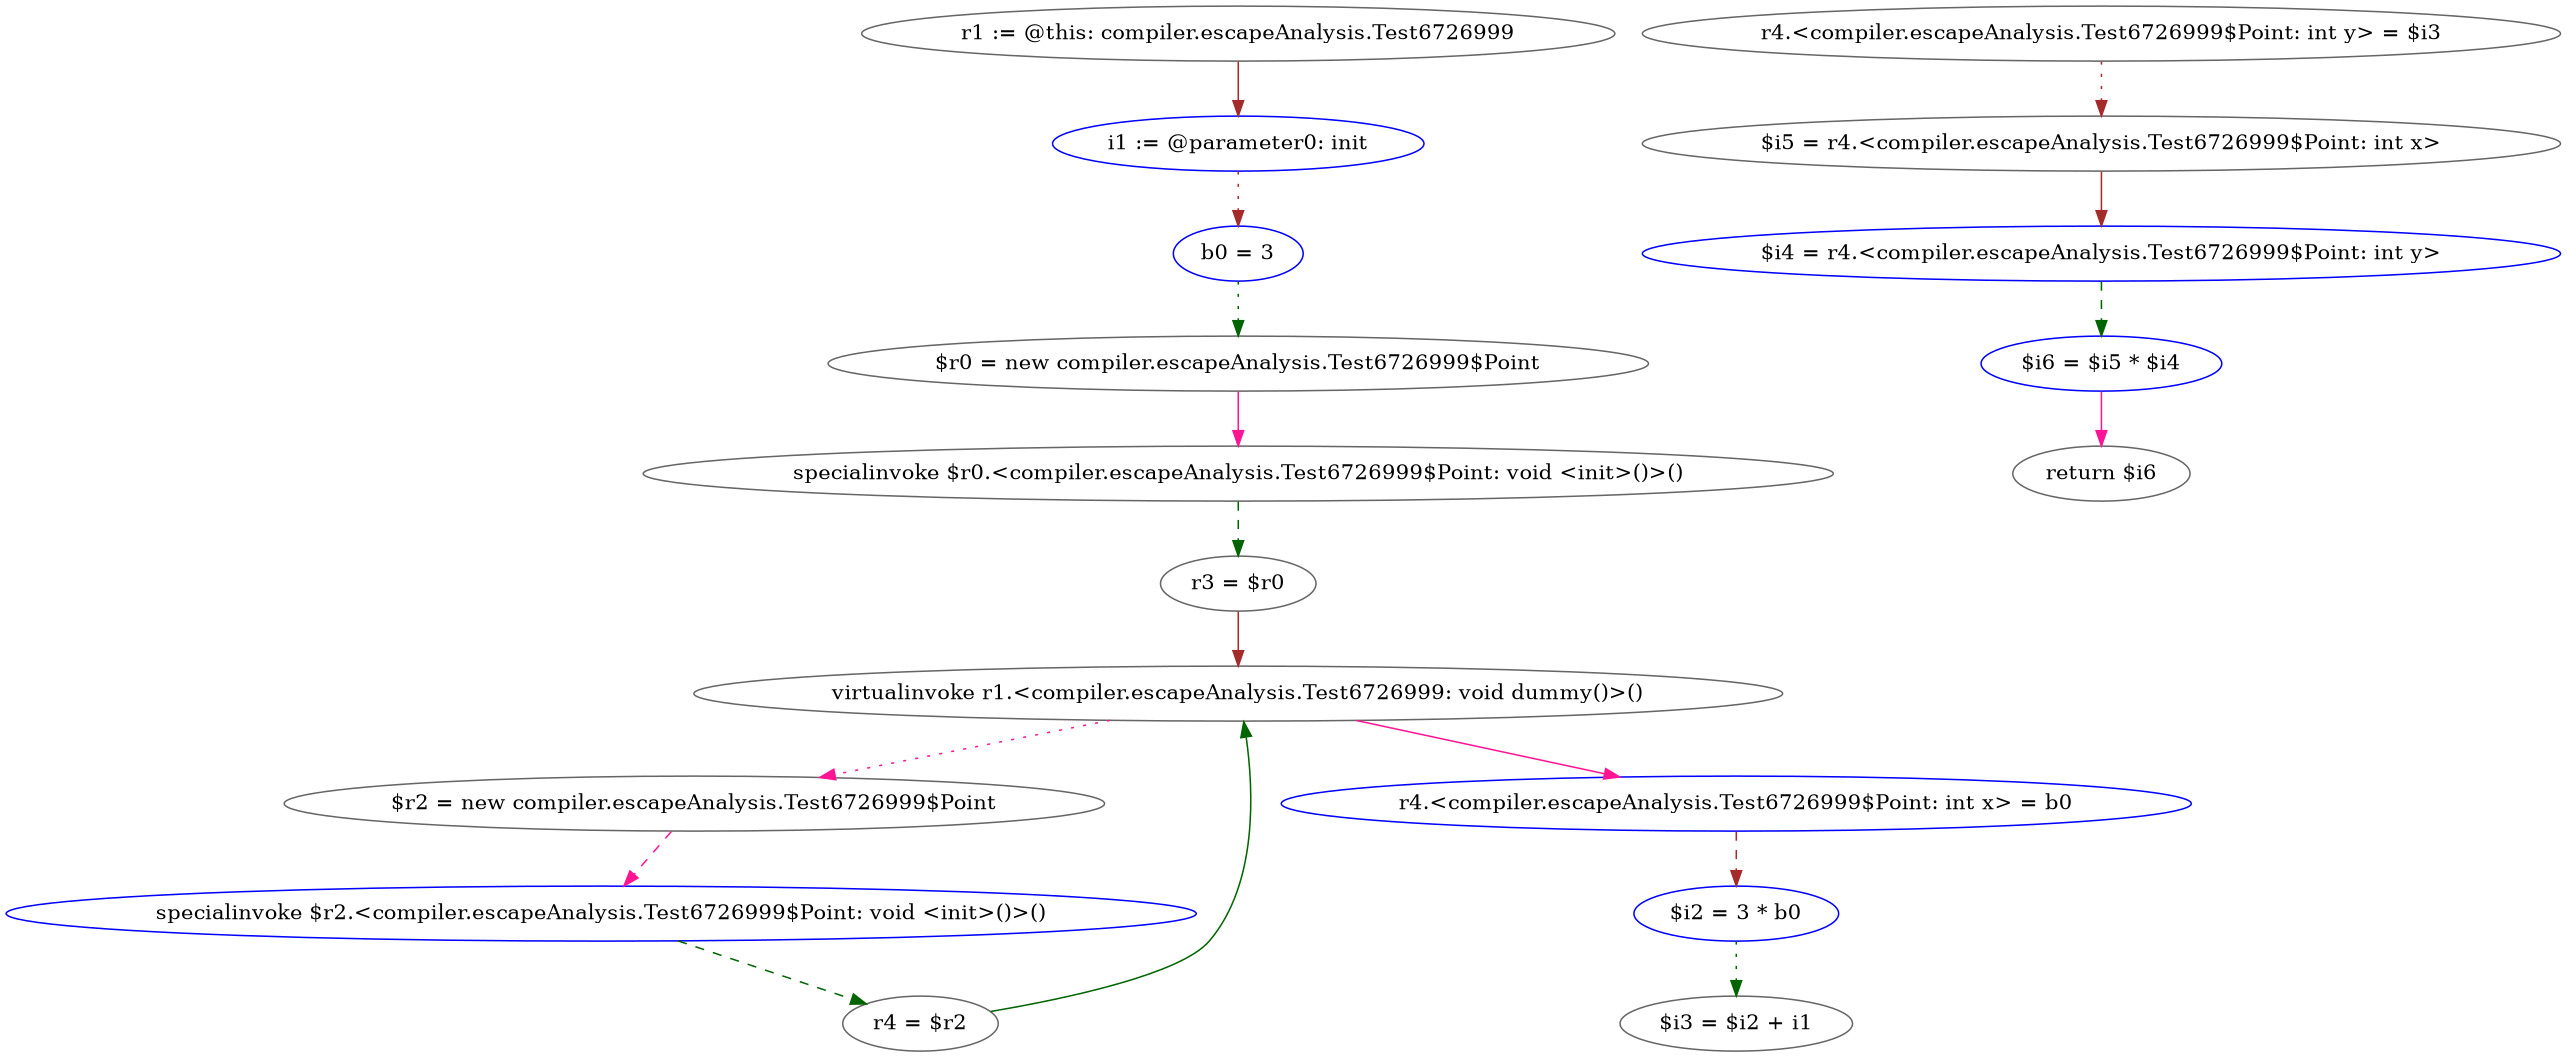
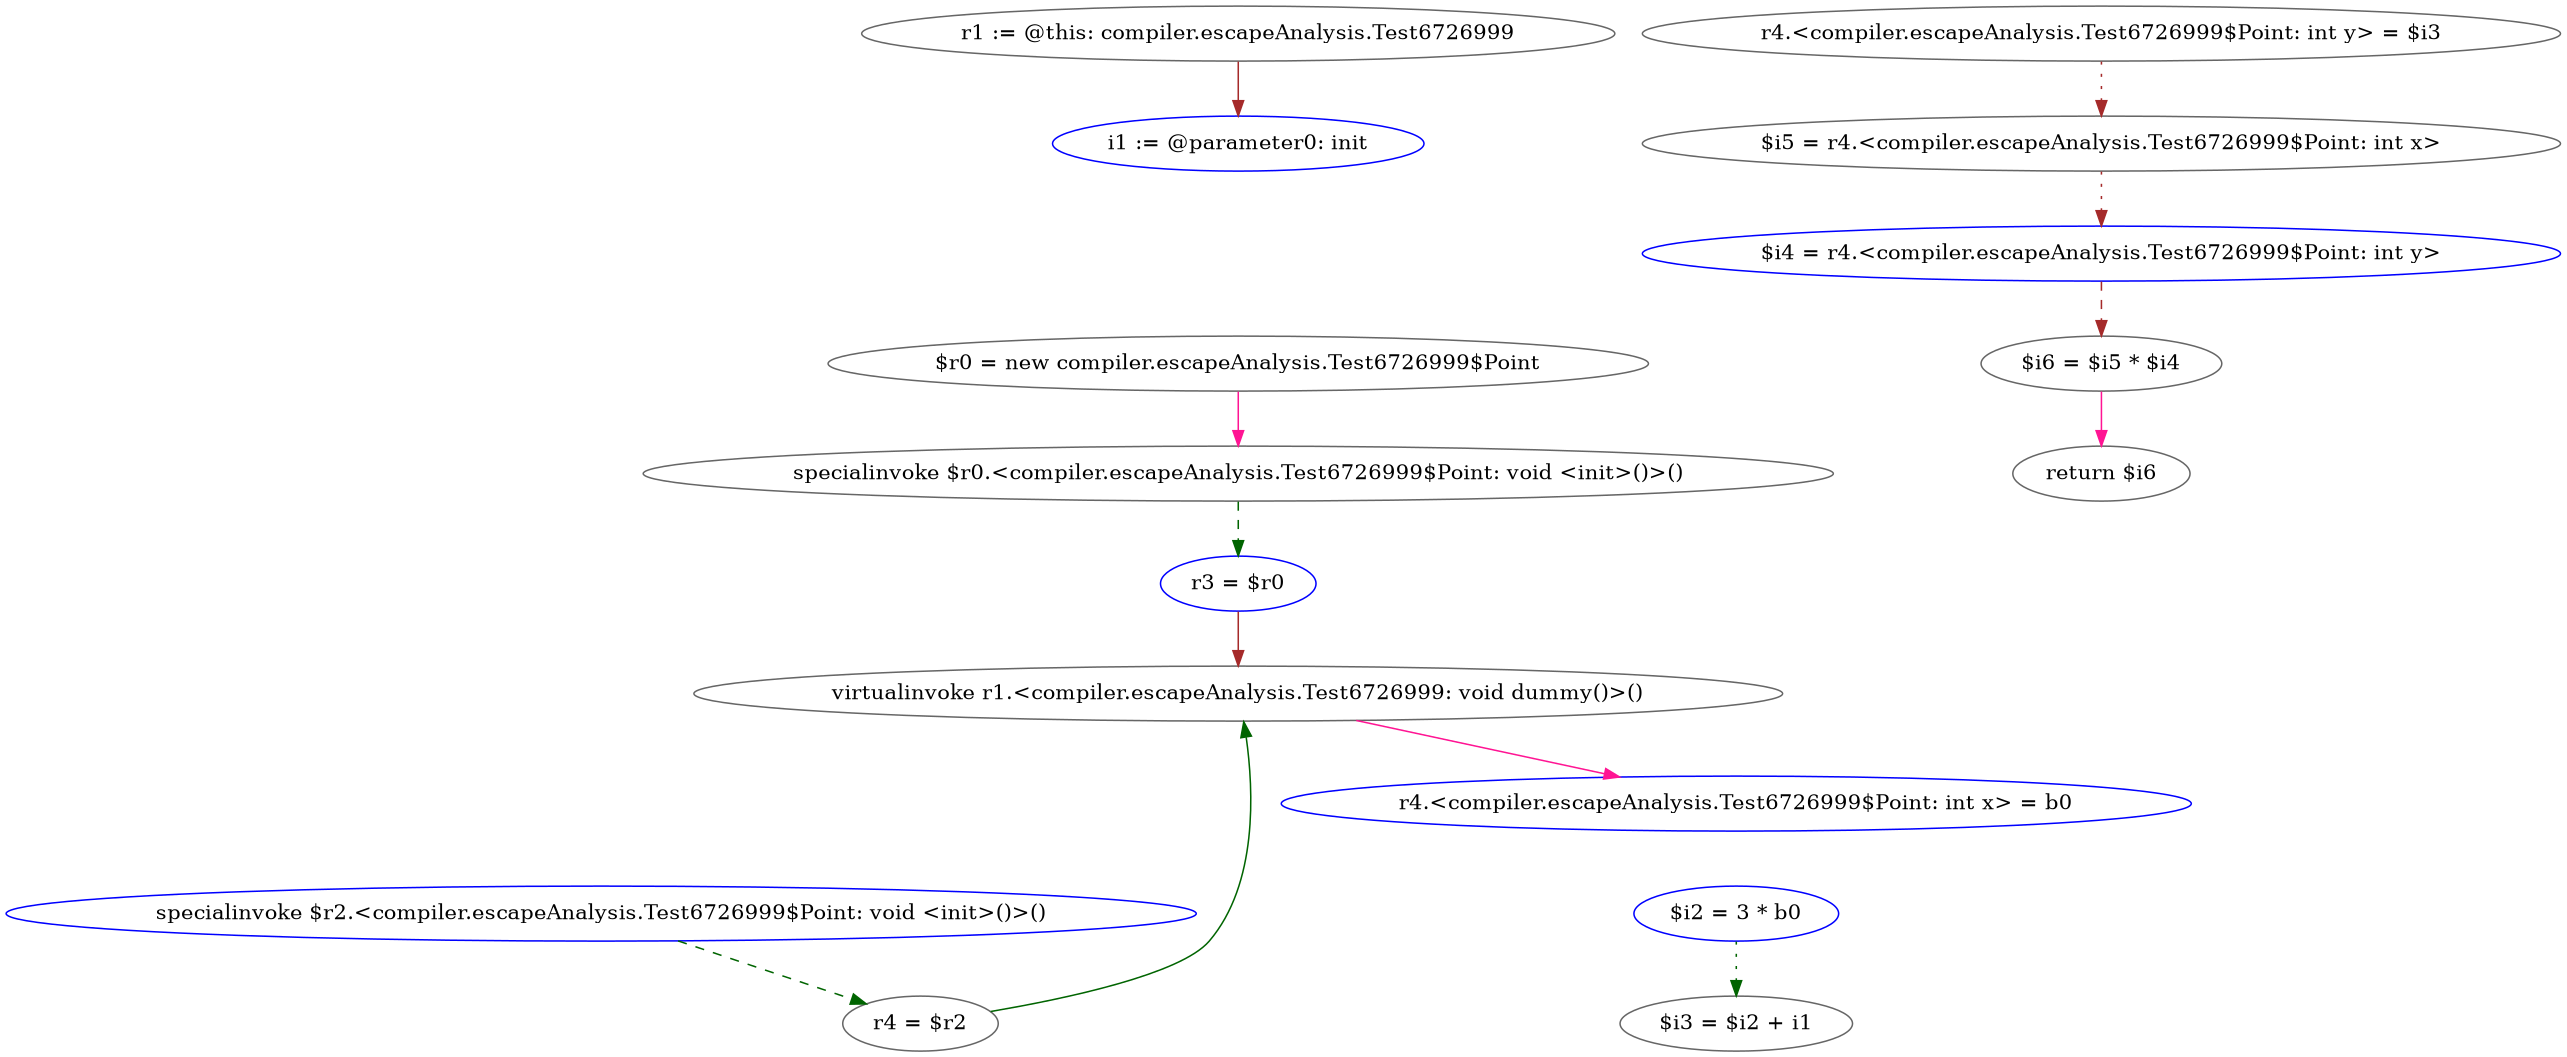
edge "$i5 = r4.<compiler.escapeAnalysis.Test6726999$Point: int x>" -> "$i4 = r4.<compiler.escapeAnalysis.Test6726999$Point: int y>": style solid -> dotted
node "b0 = 3": removed
edge "$i4 = r4.<compiler.escapeAnalysis.Test6726999$Point: int y>" -> "$i6 = $i5 * $i4": color darkgreen -> brown
node "$i6 = $i5 * $i4": color blue -> gray40
node "r3 = $r0": color gray40 -> blue
node "$r2 = new compiler.escapeAnalysis.Test6726999$Point": removed
edge "r4.<compiler.escapeAnalysis.Test6726999$Point: int x> = b0" -> "$i2 = 3 * b0": removed
